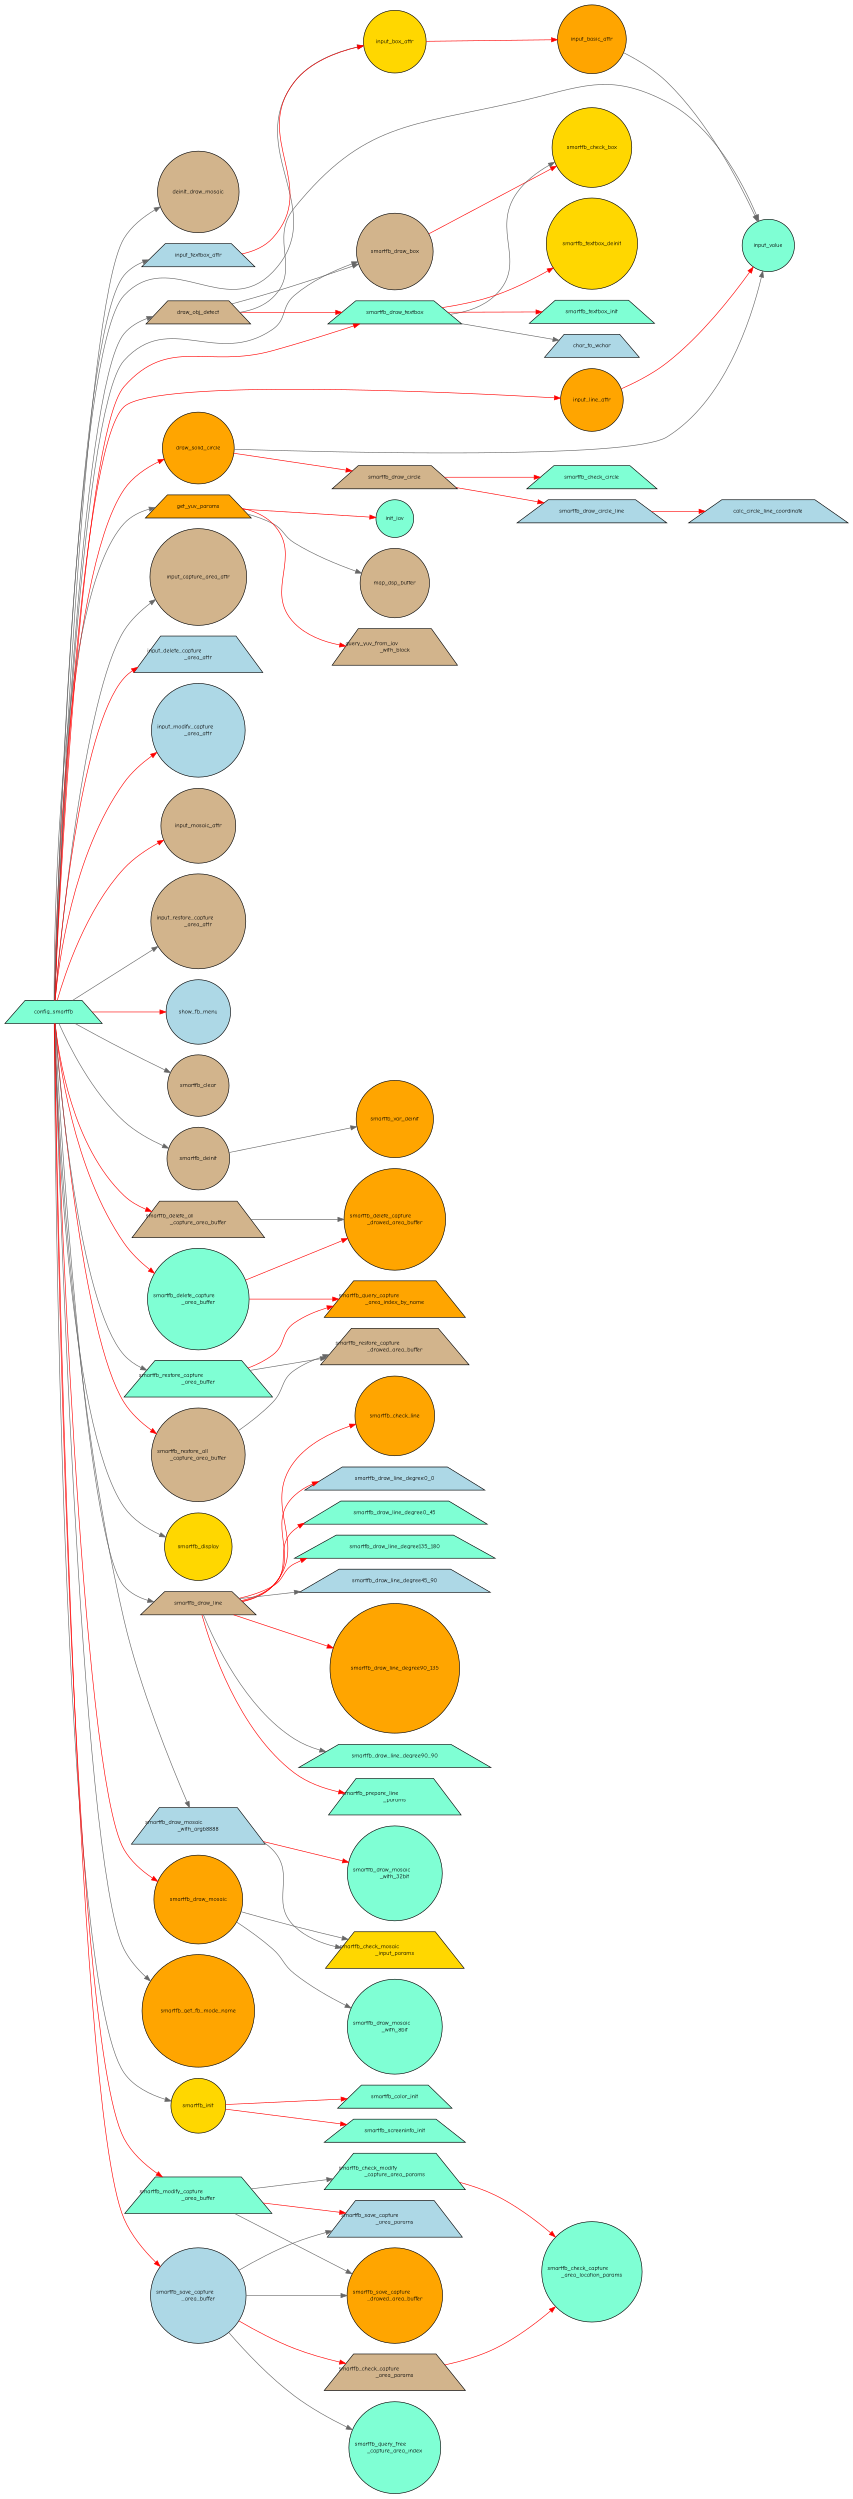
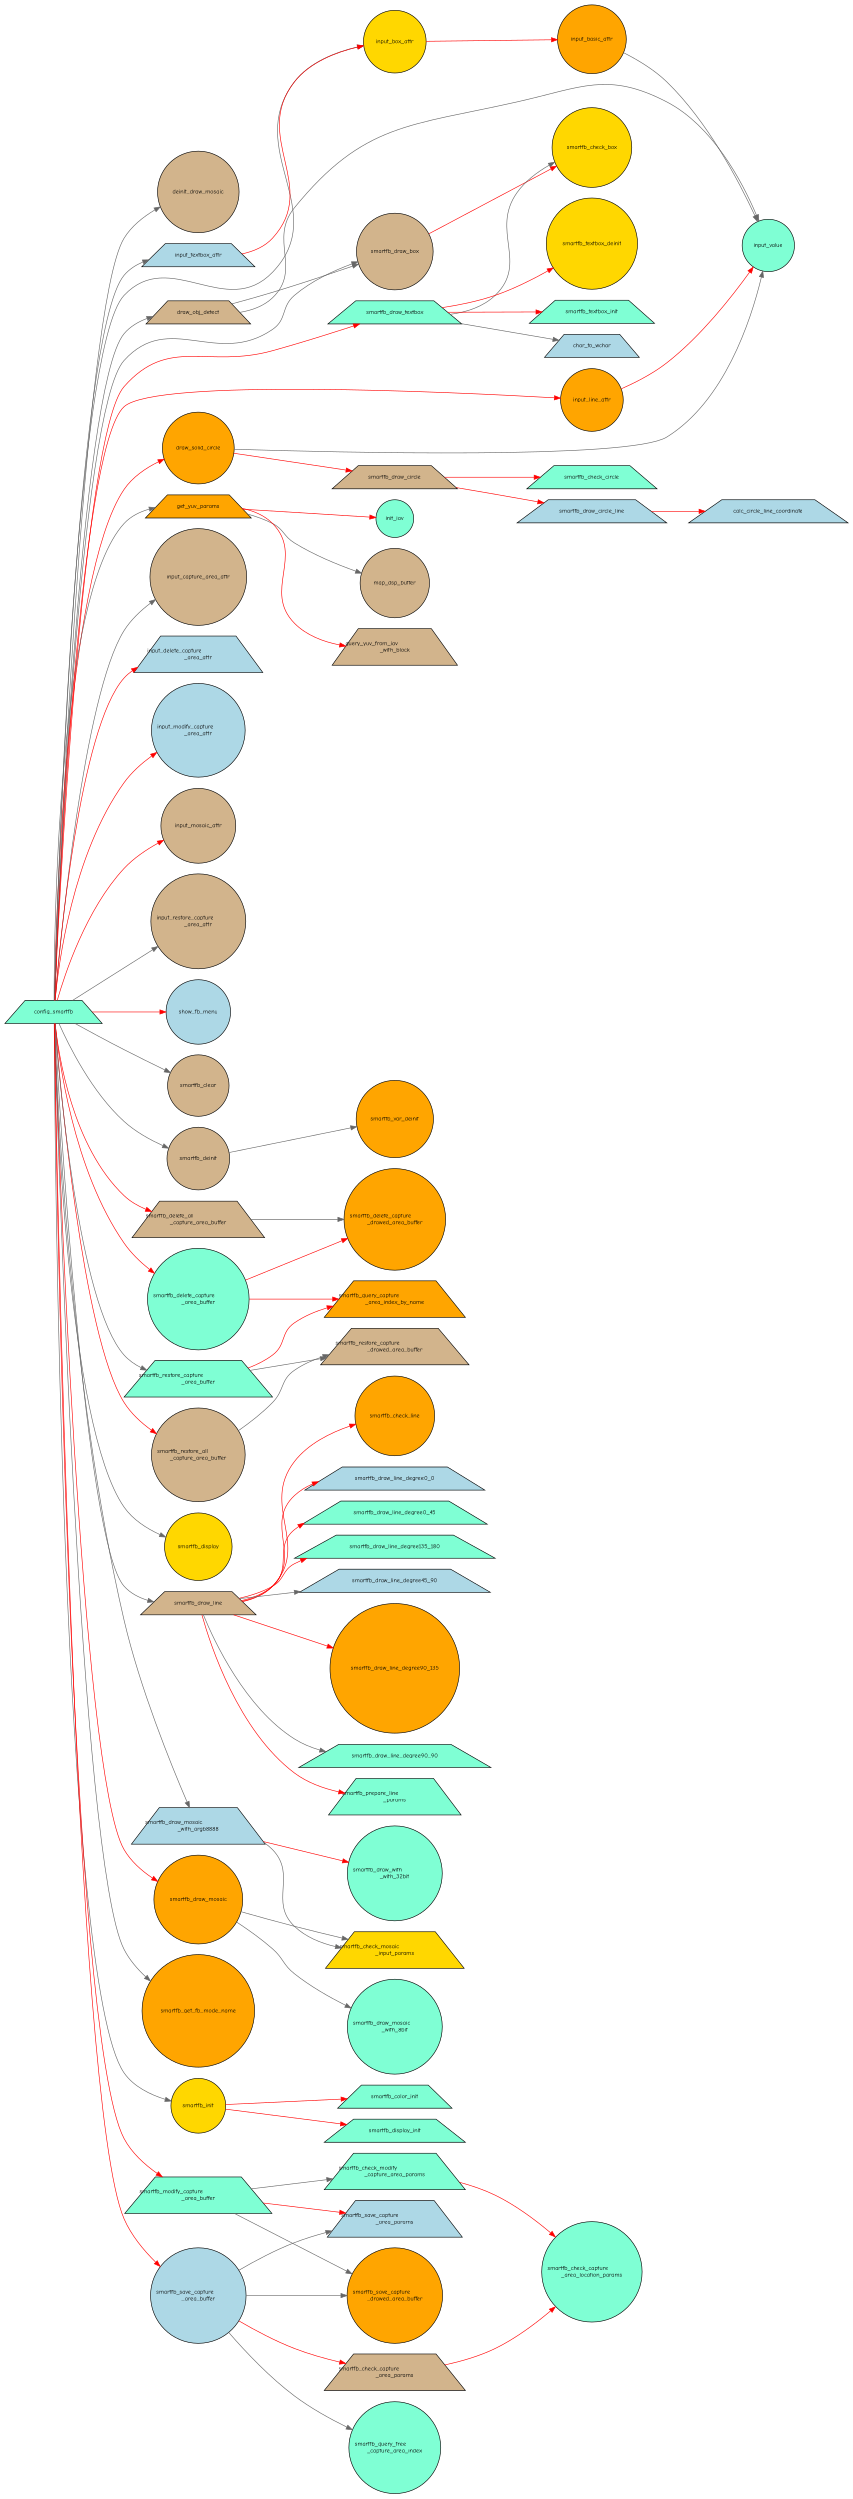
edge "draw_obj_detect" -> "smartfb_draw_textbox": removed
node "smartfb_draw_mosaic _with_32bit": label "smartfb_draw_mosaic _with_32bit" -> "smartfb_draw_with _with_32bit"
node "smartfb_screeninfo_init": label "smartfb_screeninfo_init" -> "smartfb_display_init"
